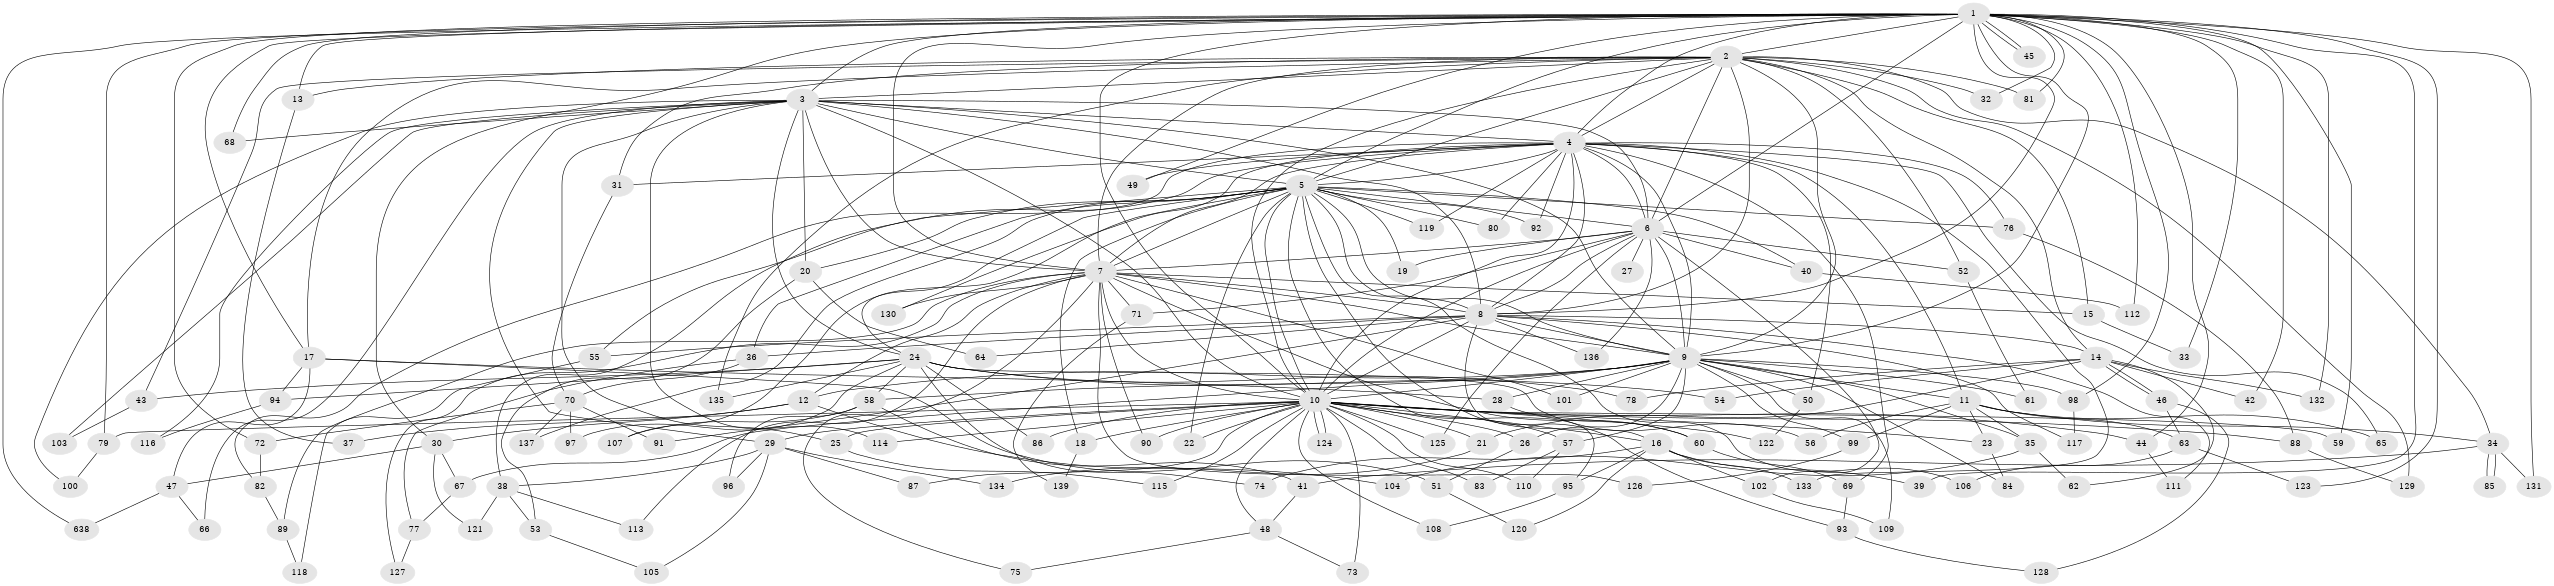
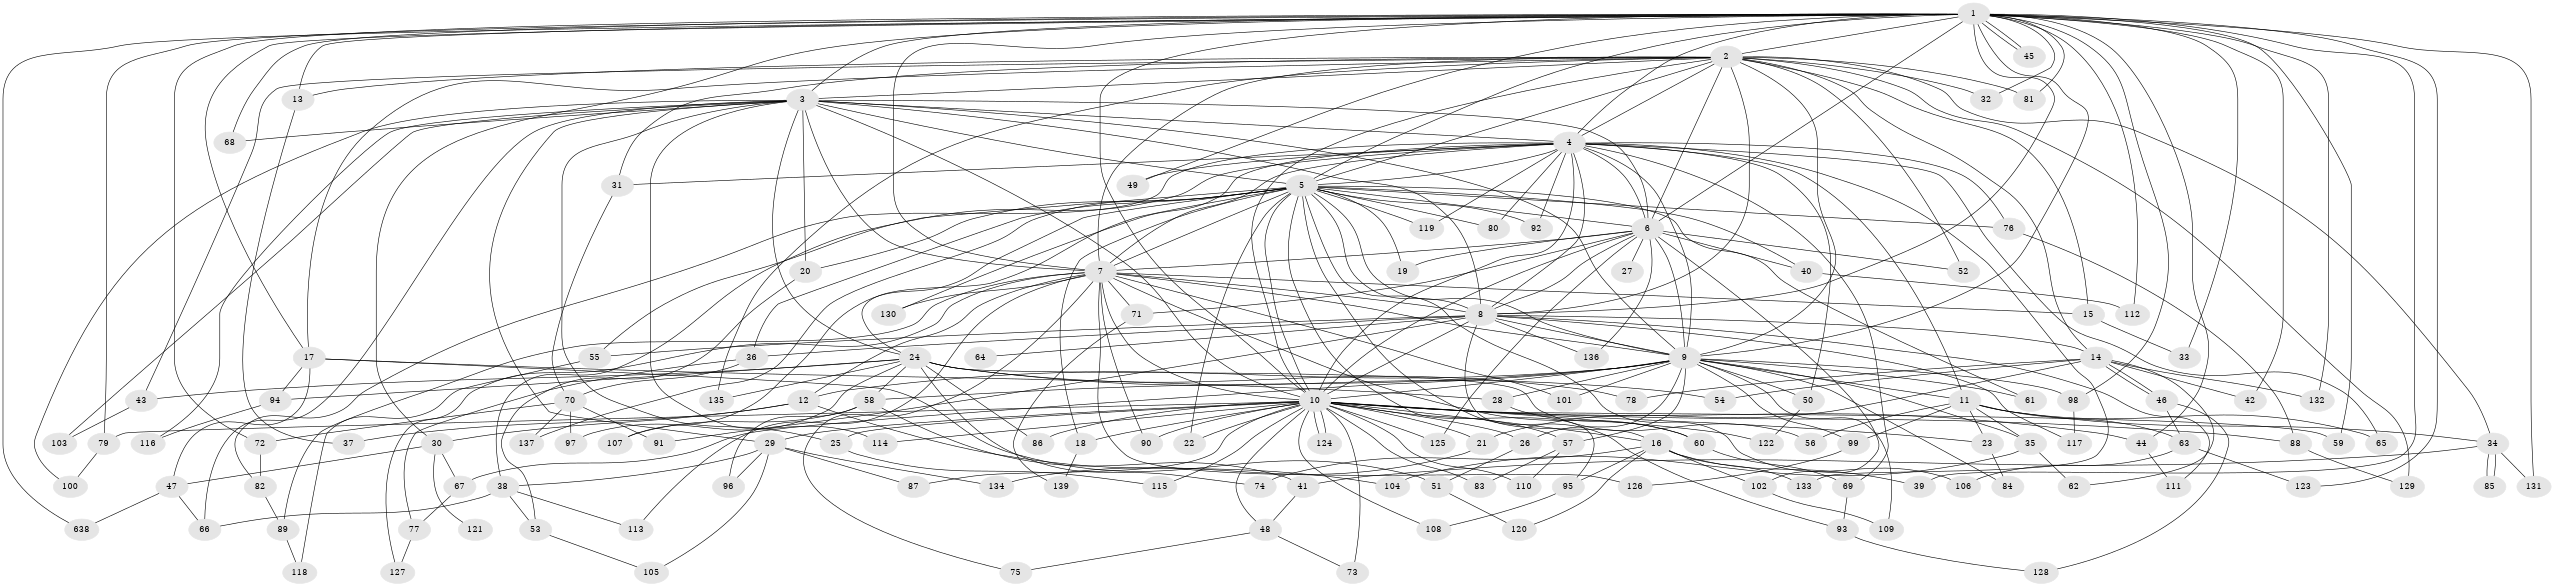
edge "20" -- "64": removed
edge "52" -- "61": now "5" -- "61"
edge "38" -- "121": now "38" -- "66"
